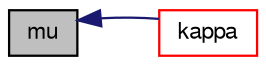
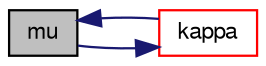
edge "mu" -> "kappa": added
